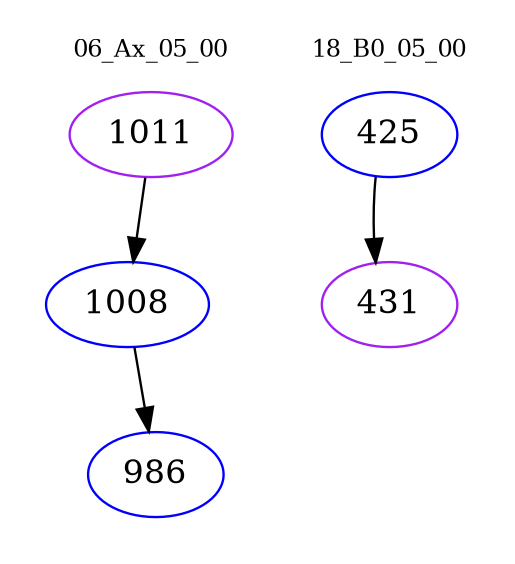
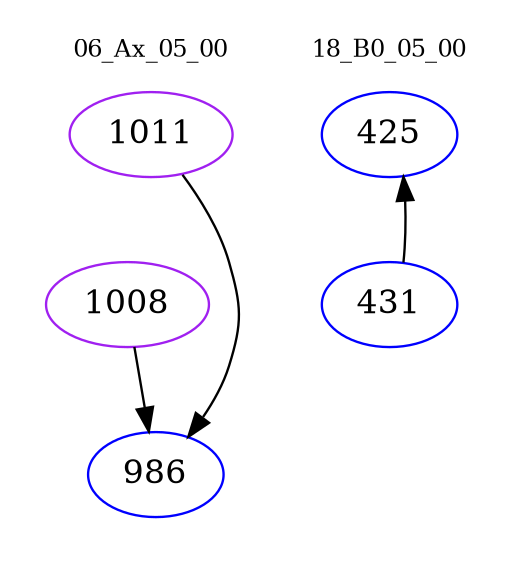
edge "1011" -> "1008": now "1011" -> "986"
edge "425" -> "431": reversed
node "1008": color blue -> purple
node "431": color purple -> blue
